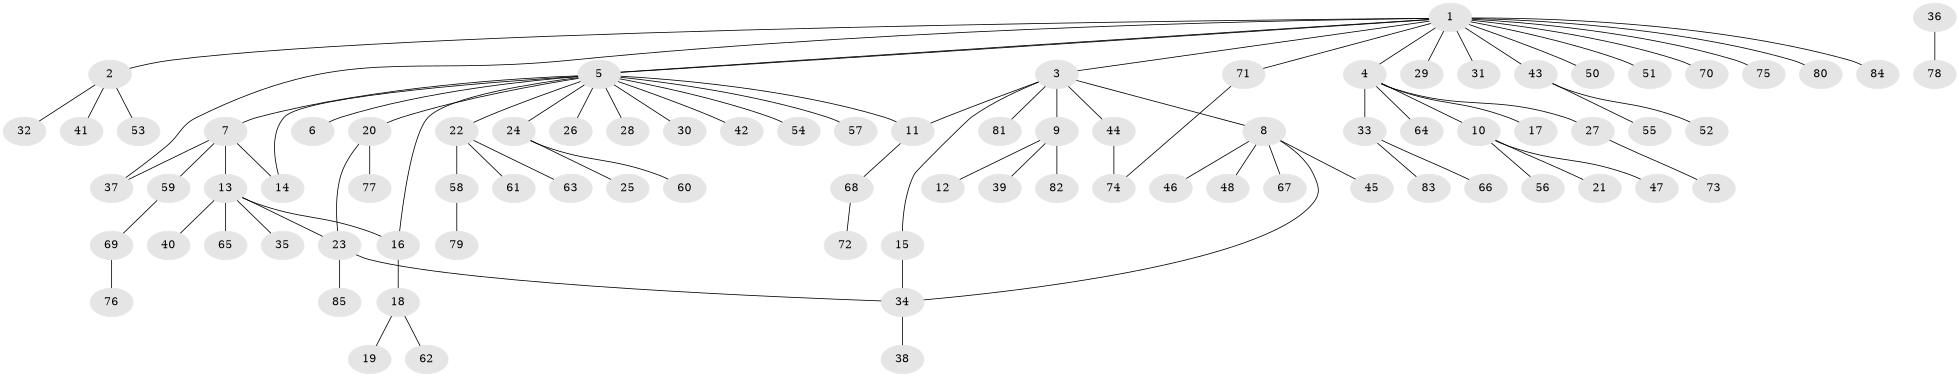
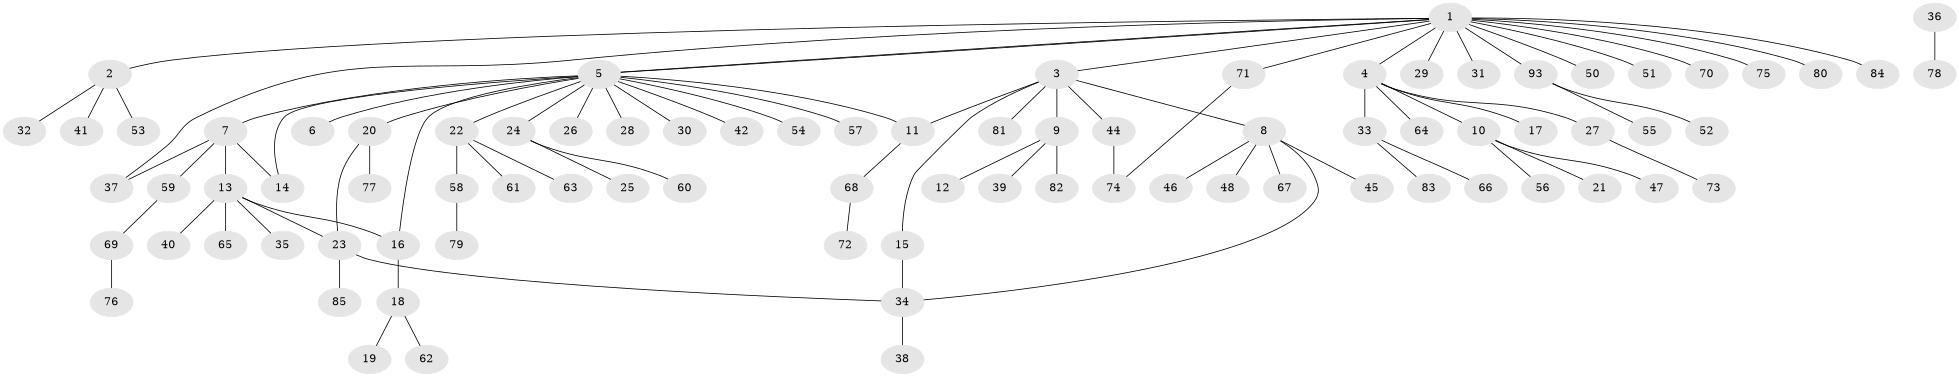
node "43": label "43" -> "93"
